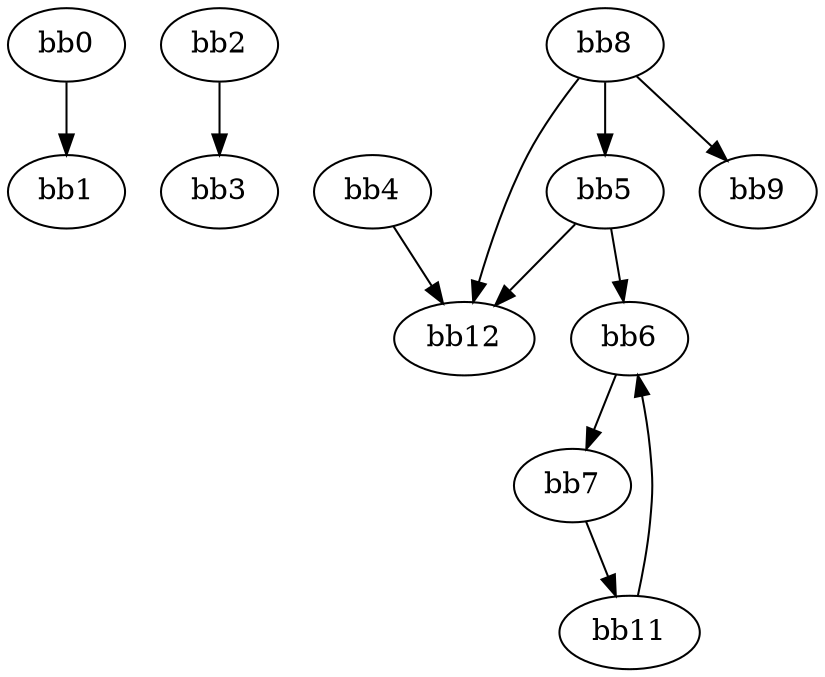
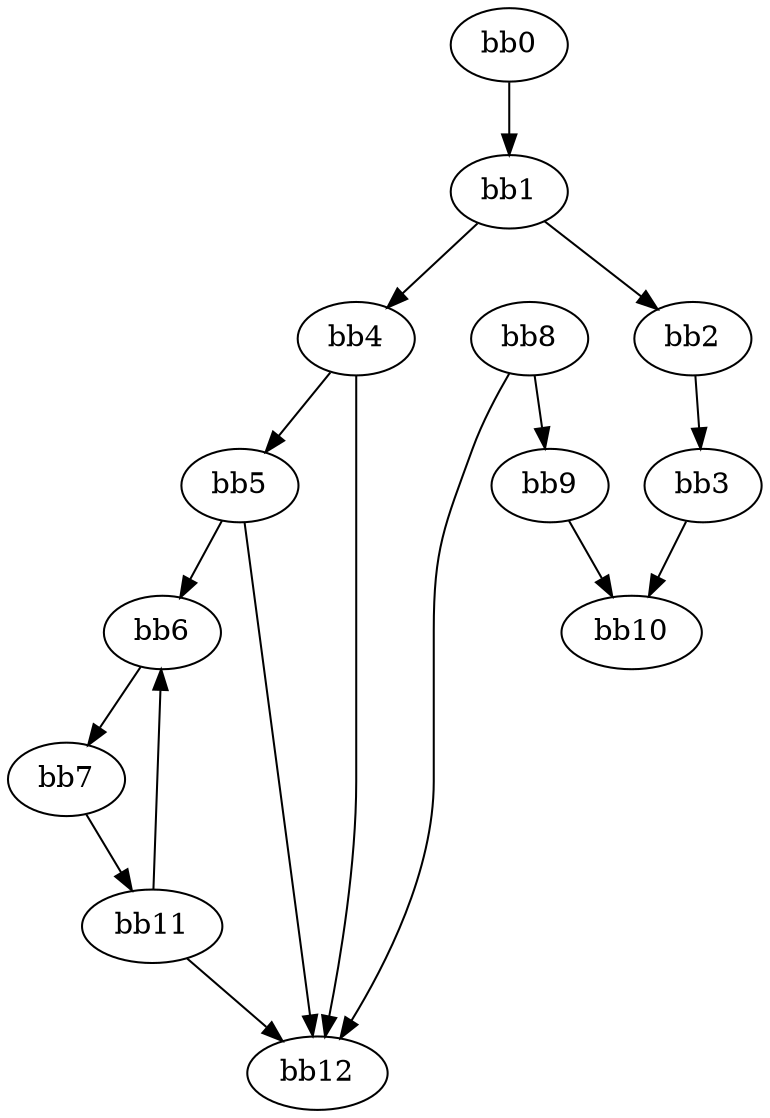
edge "bb8" -> "bb5": now "bb4" -> "bb5"
edge "bb1" -> "bb4": added
edge "bb1" -> "bb2": added
node "bb10": added
edge "bb11" -> "bb12": added
